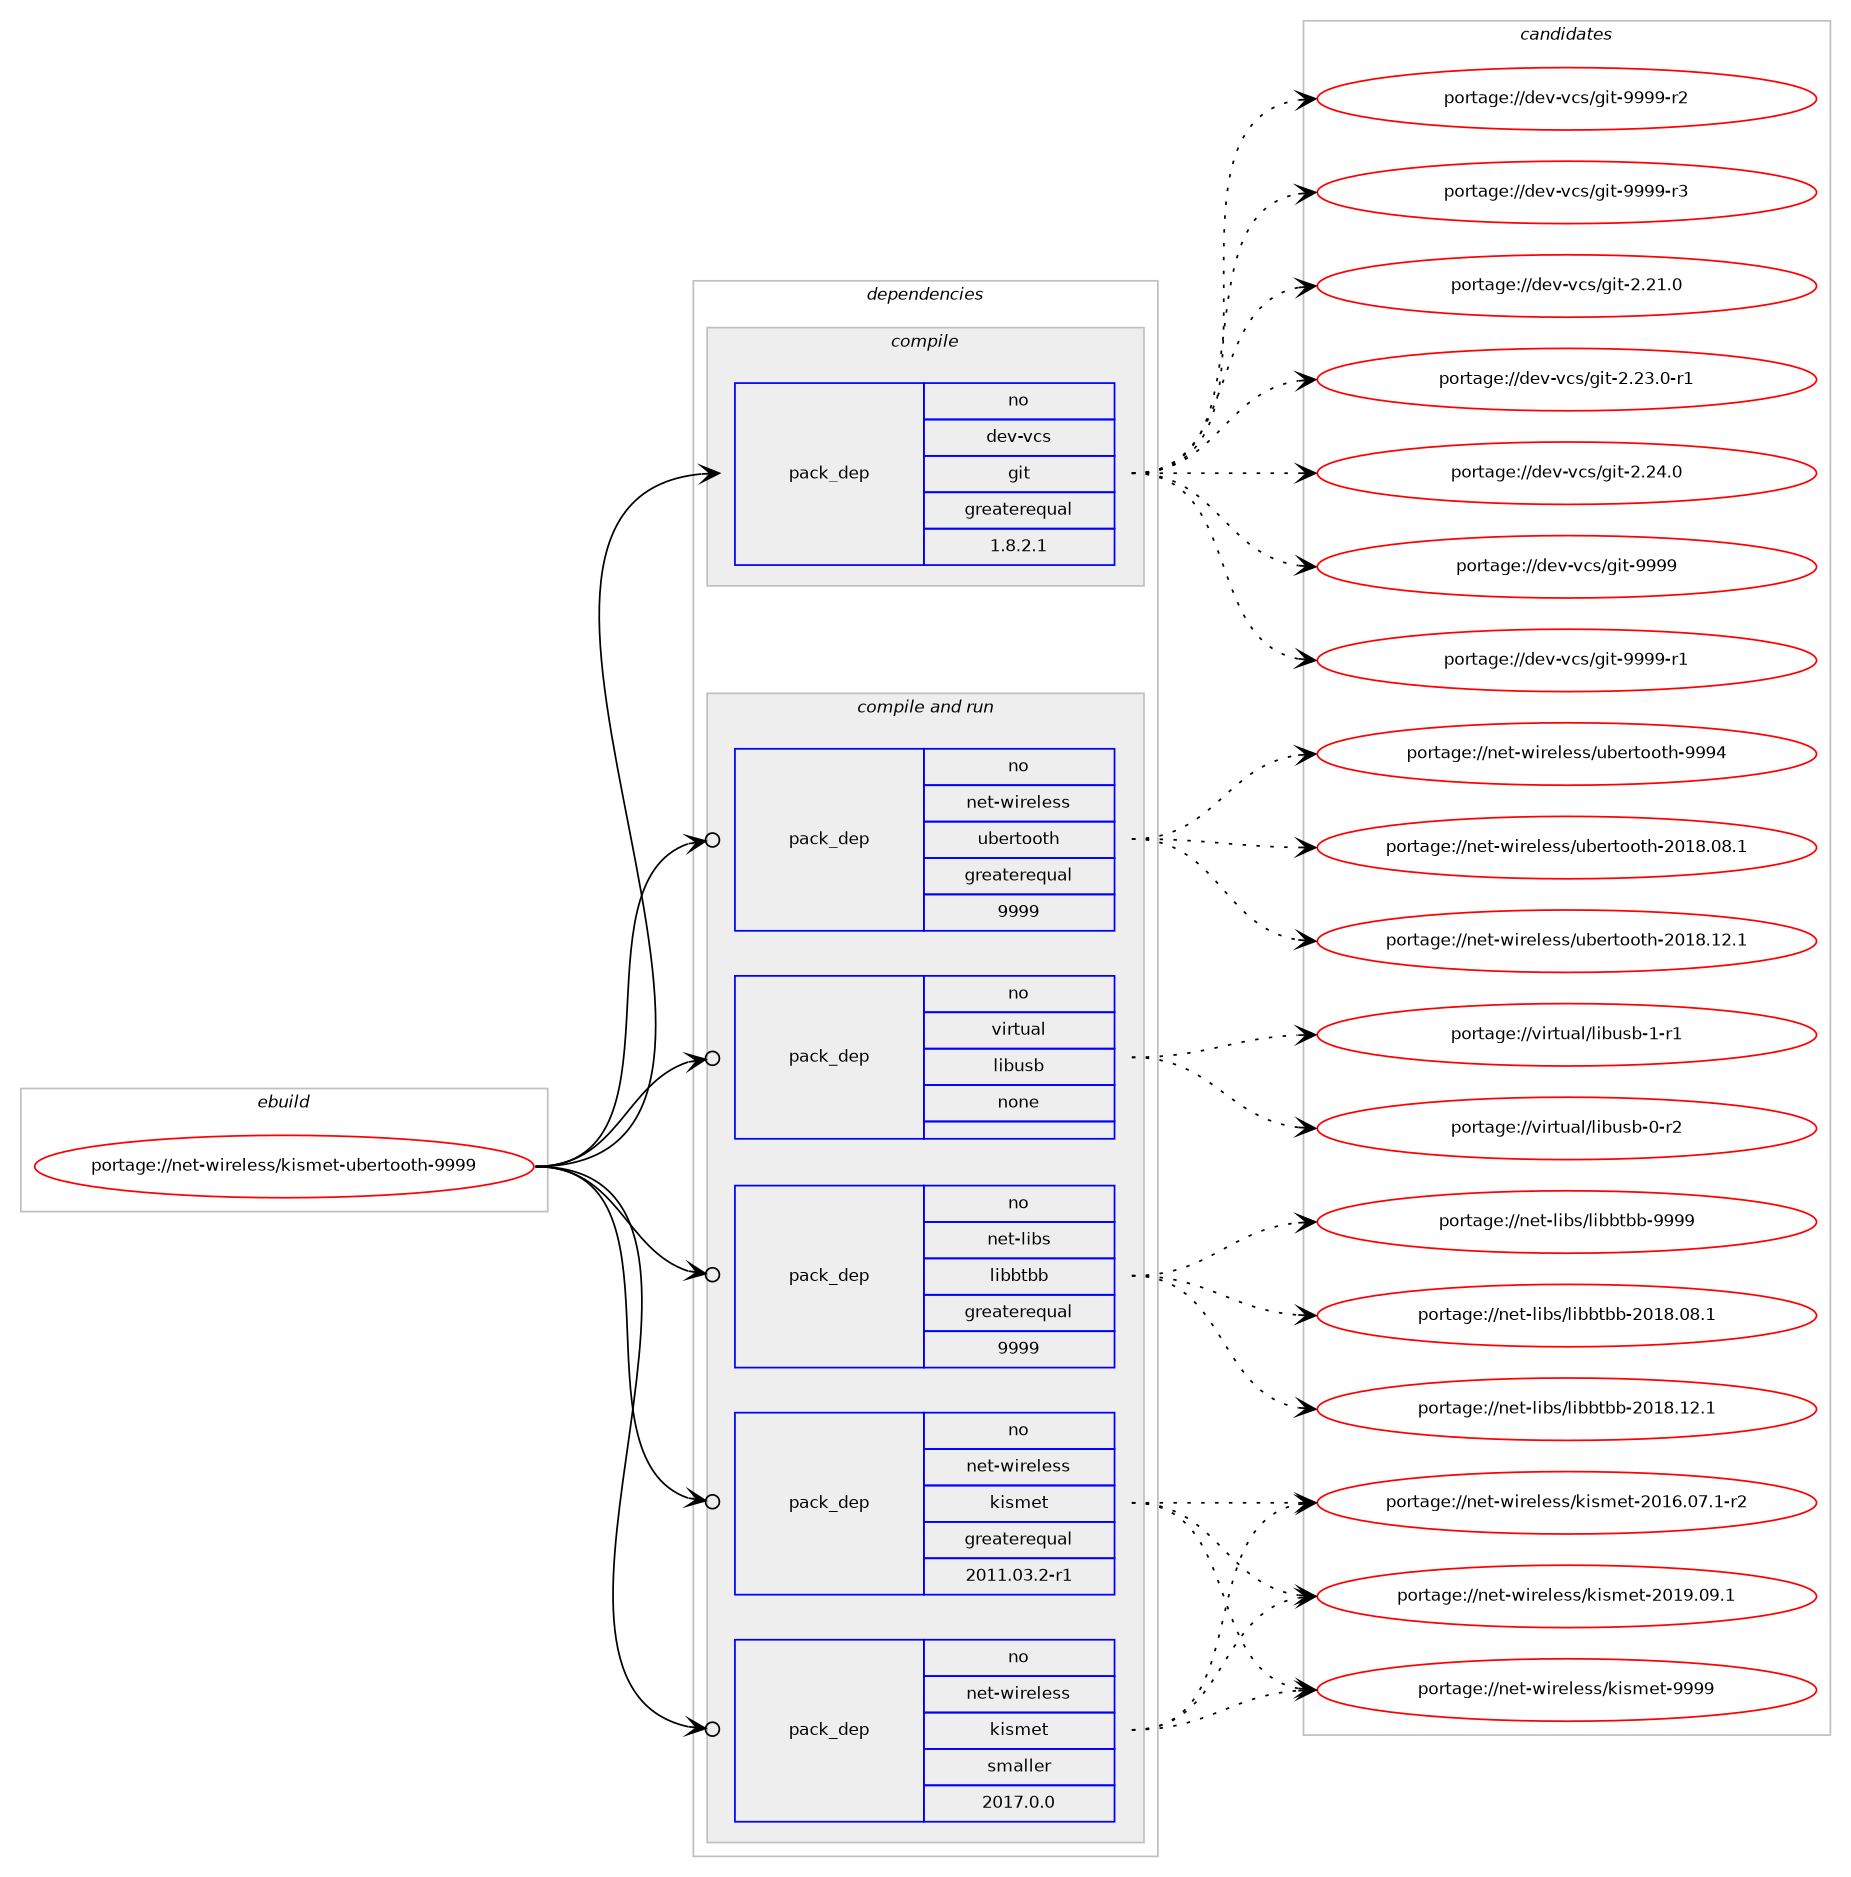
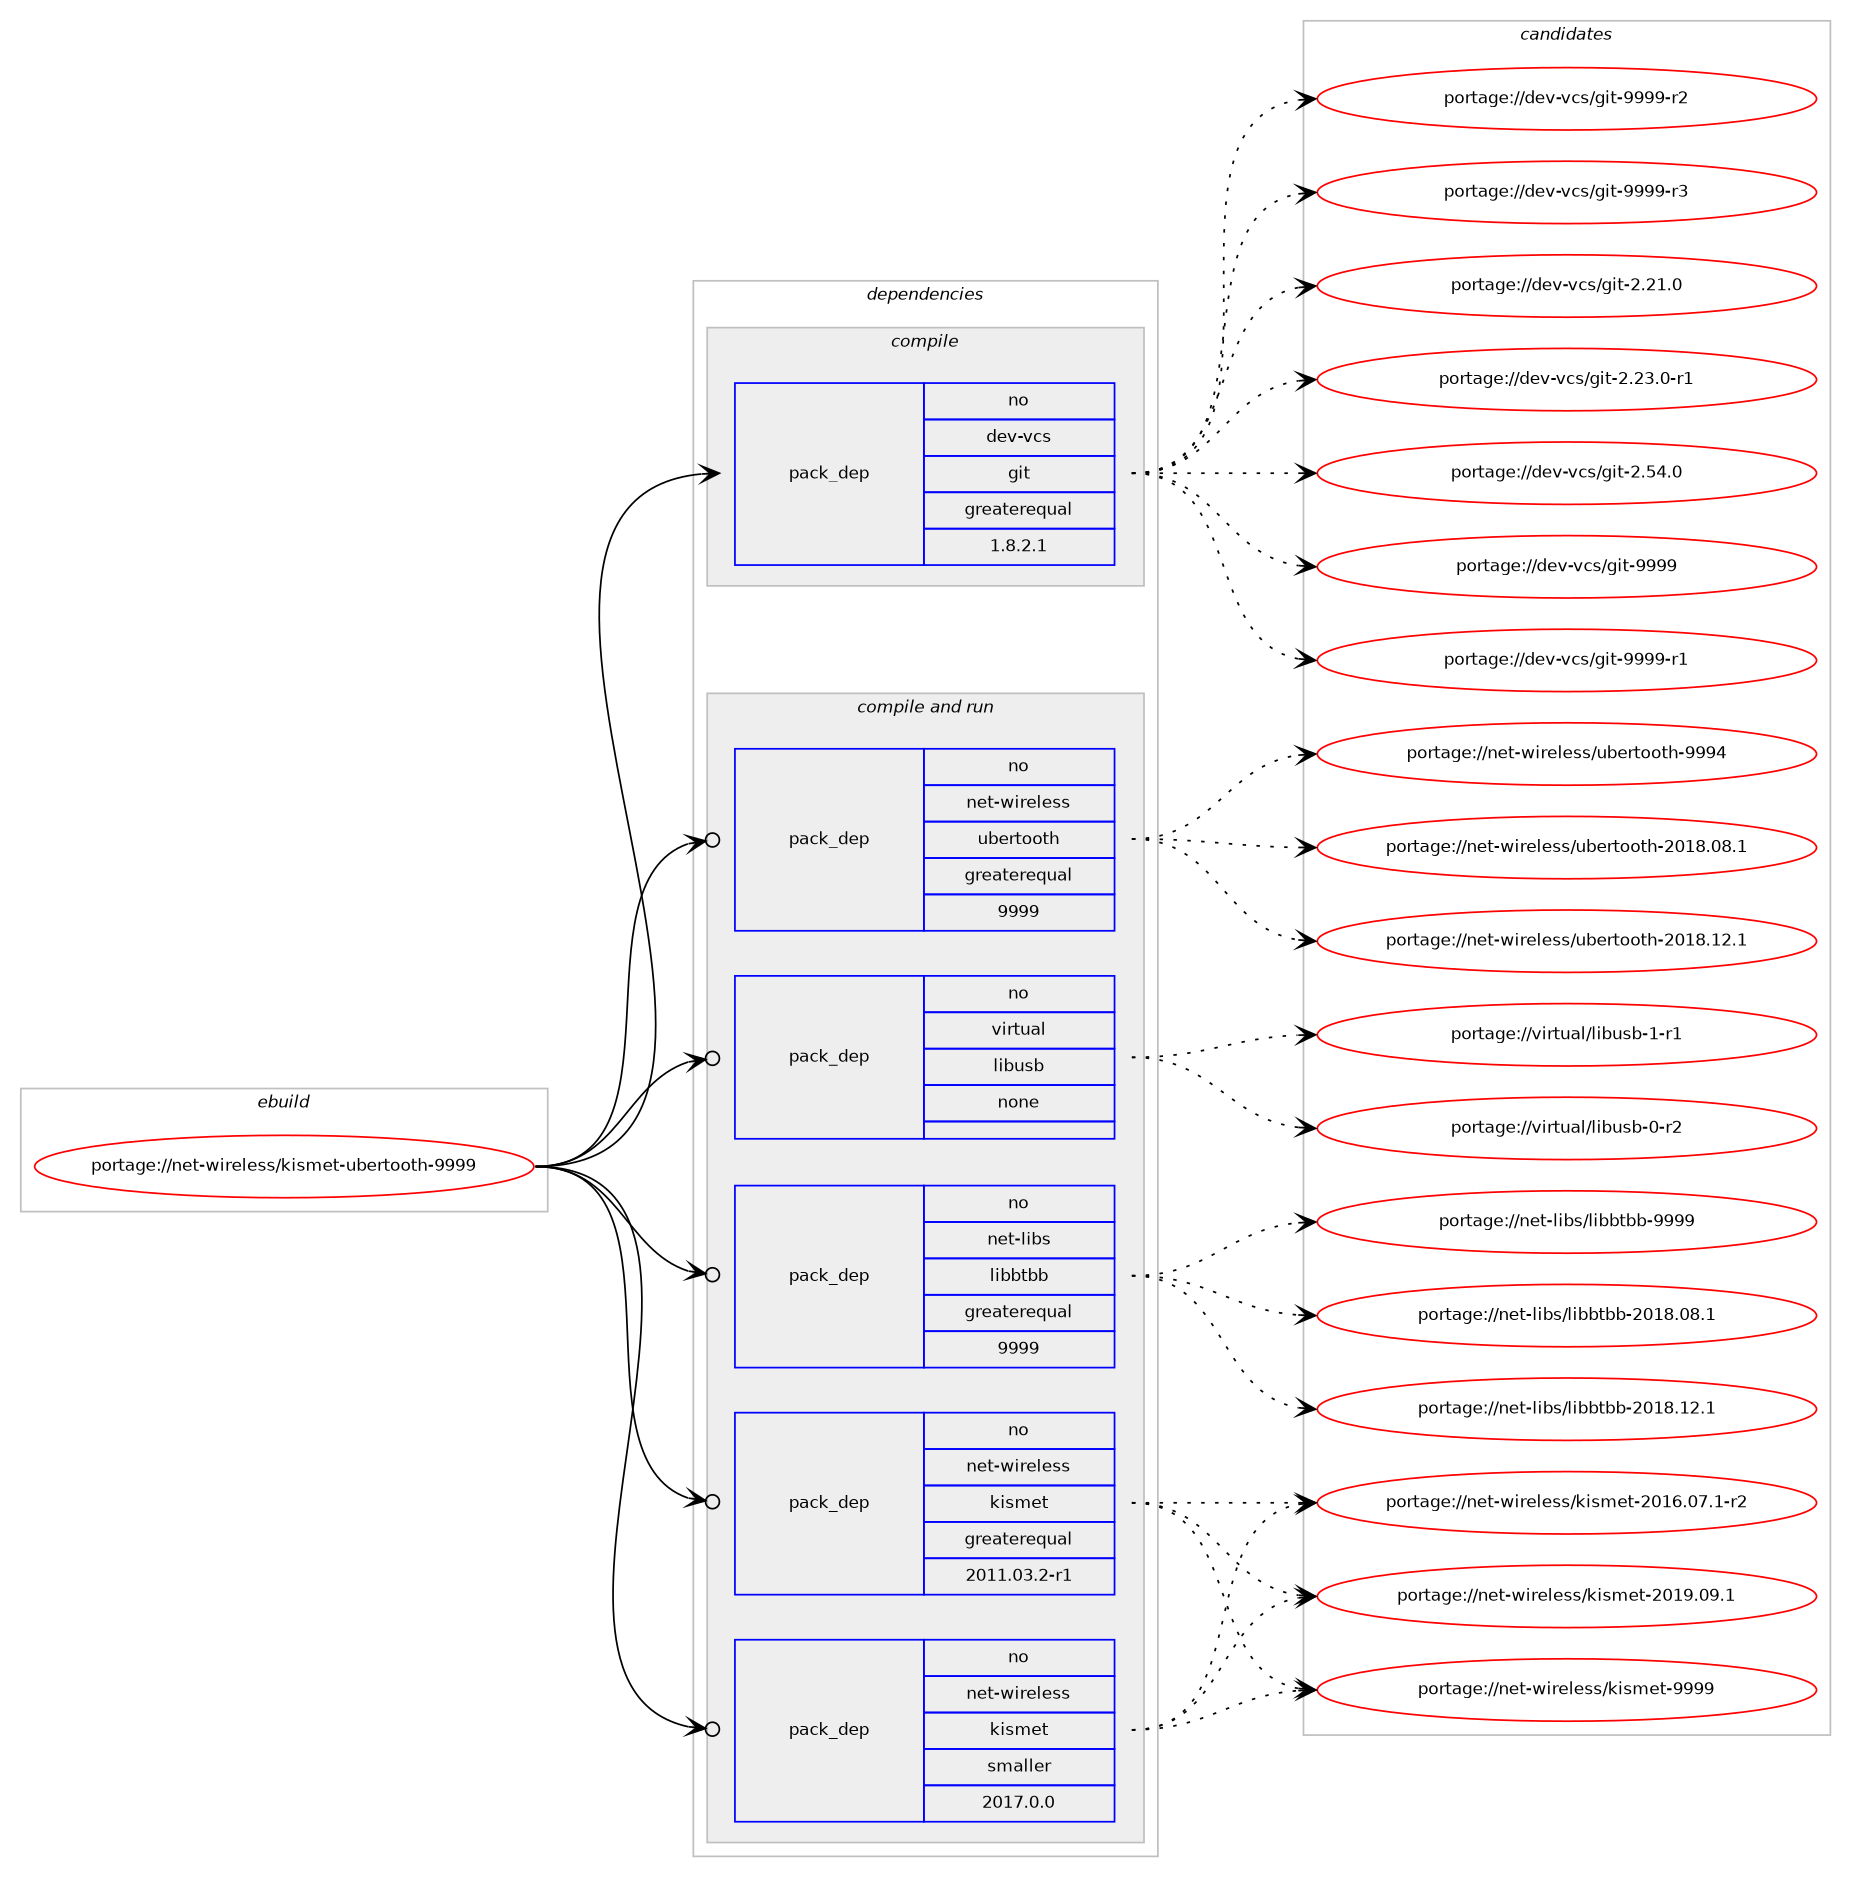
node "portage://dev-vcs/git-2.24.0": label "portage://dev-vcs/git-2.24.0" -> "portage://dev-vcs/git-2.54.0"
